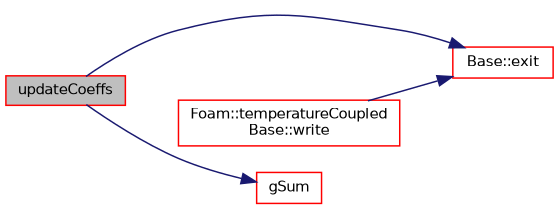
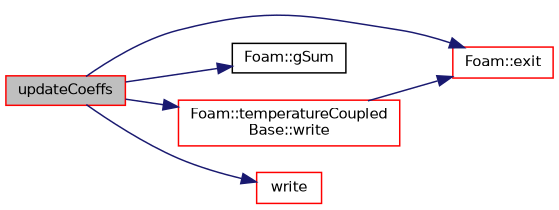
node "Foam::gSum": added
node "Base::exit": label "Base::exit" -> "Foam::exit"
edge "updateCoeffs" -> "Foam::temperatureCoupled Base::write": added
node "gSum": label "gSum" -> "write"
